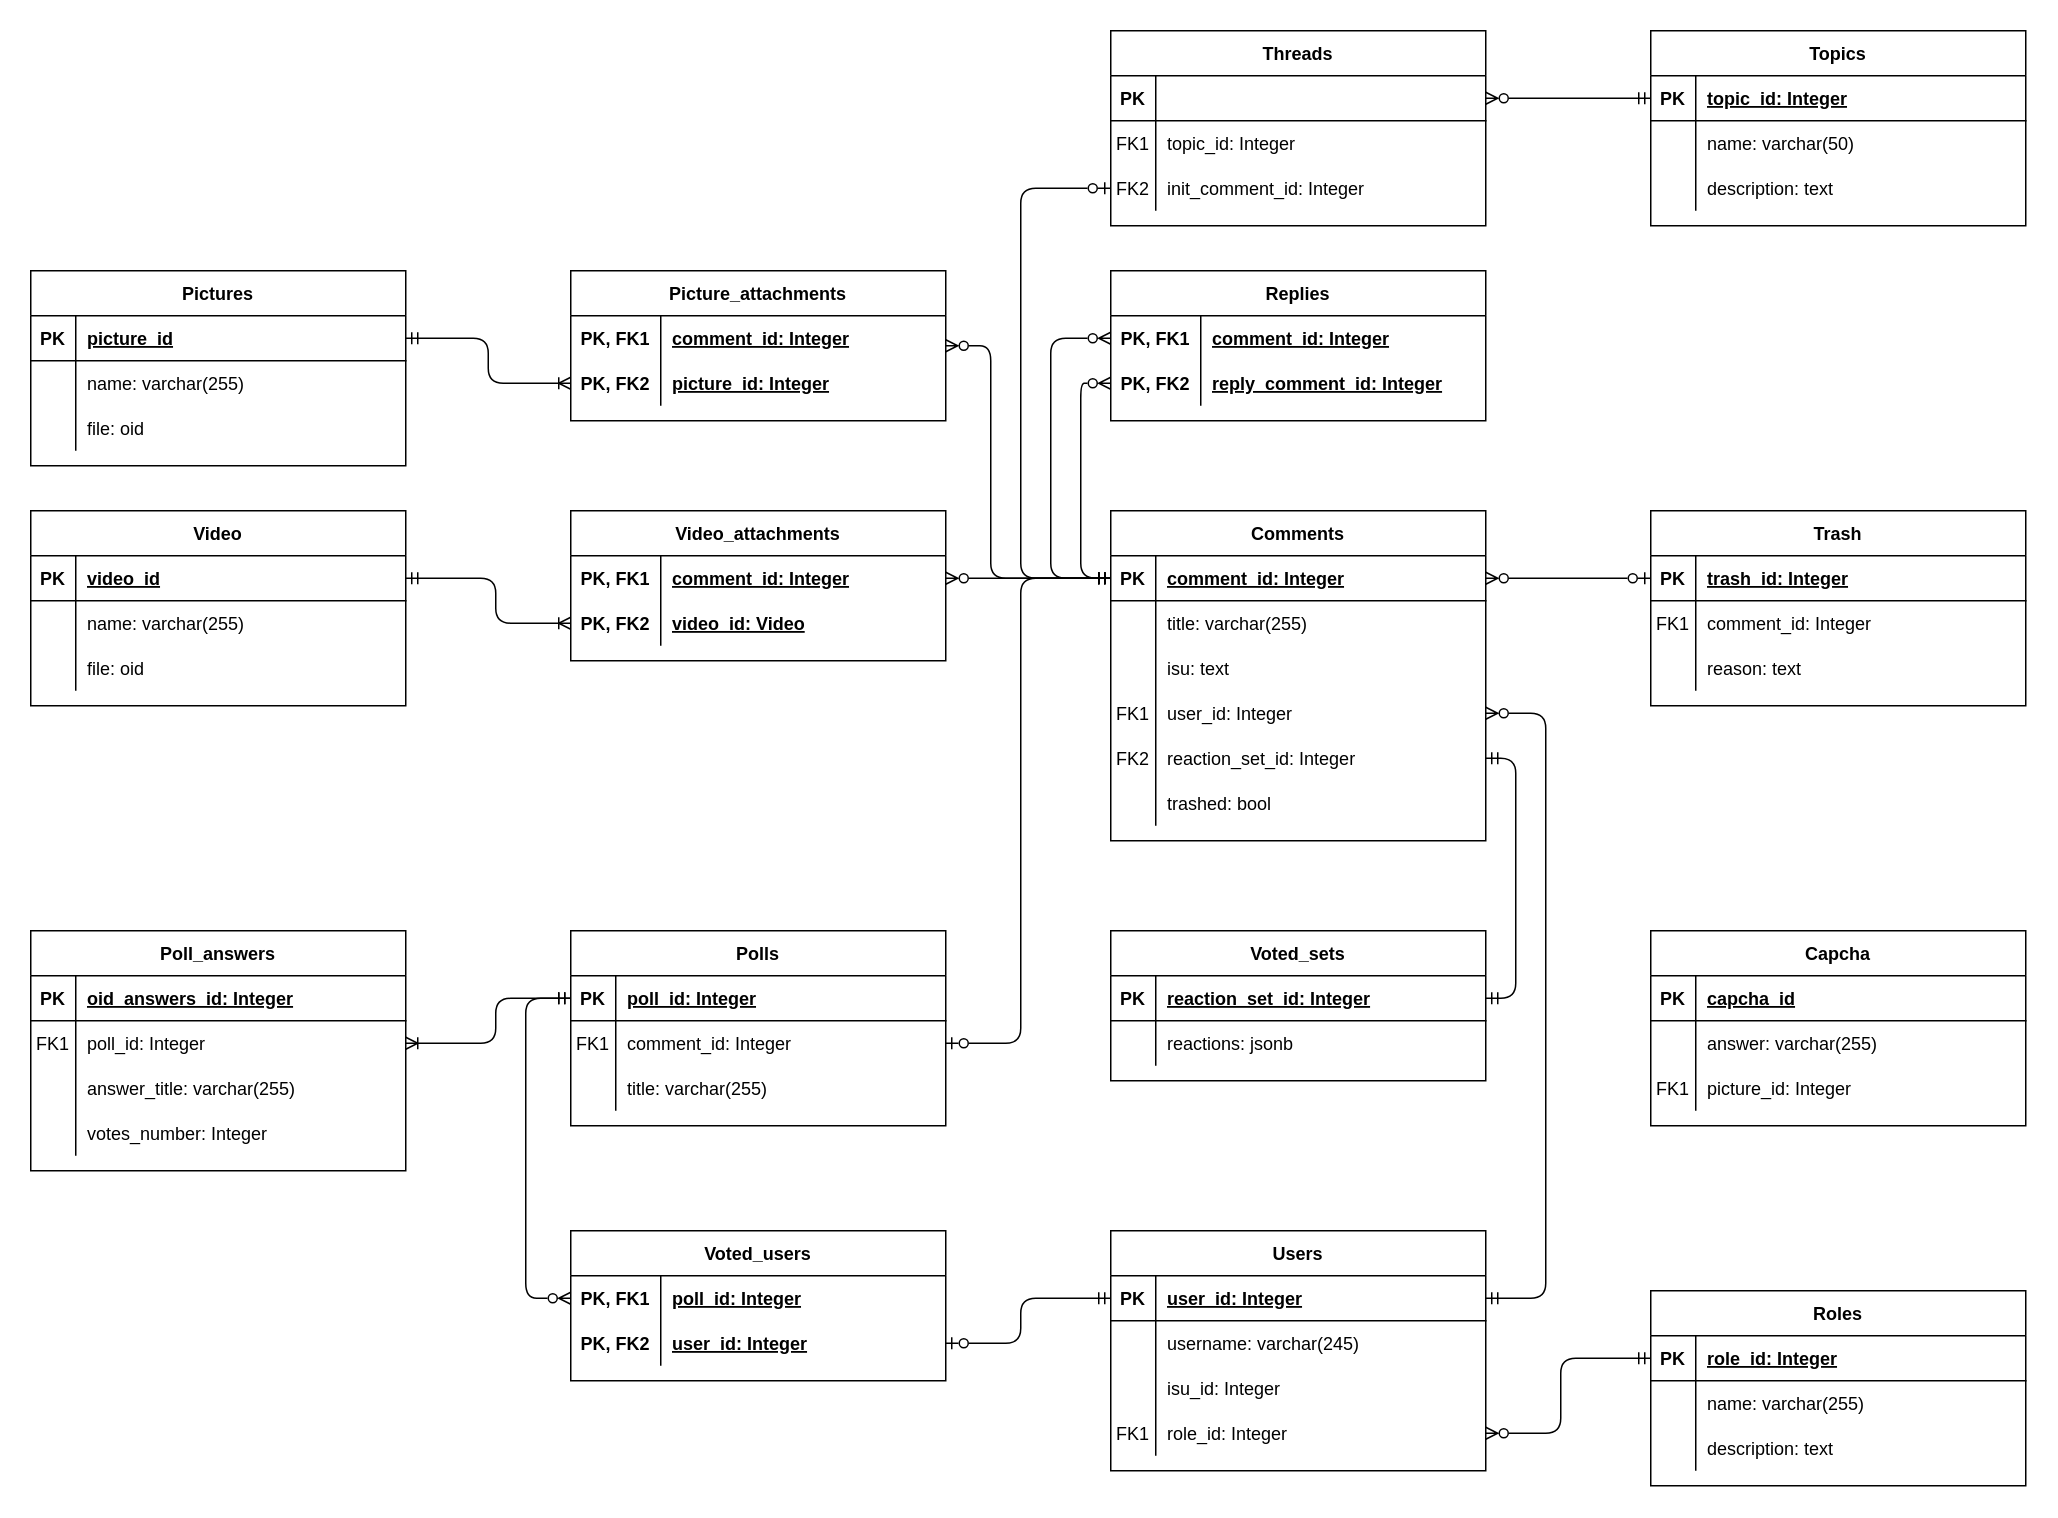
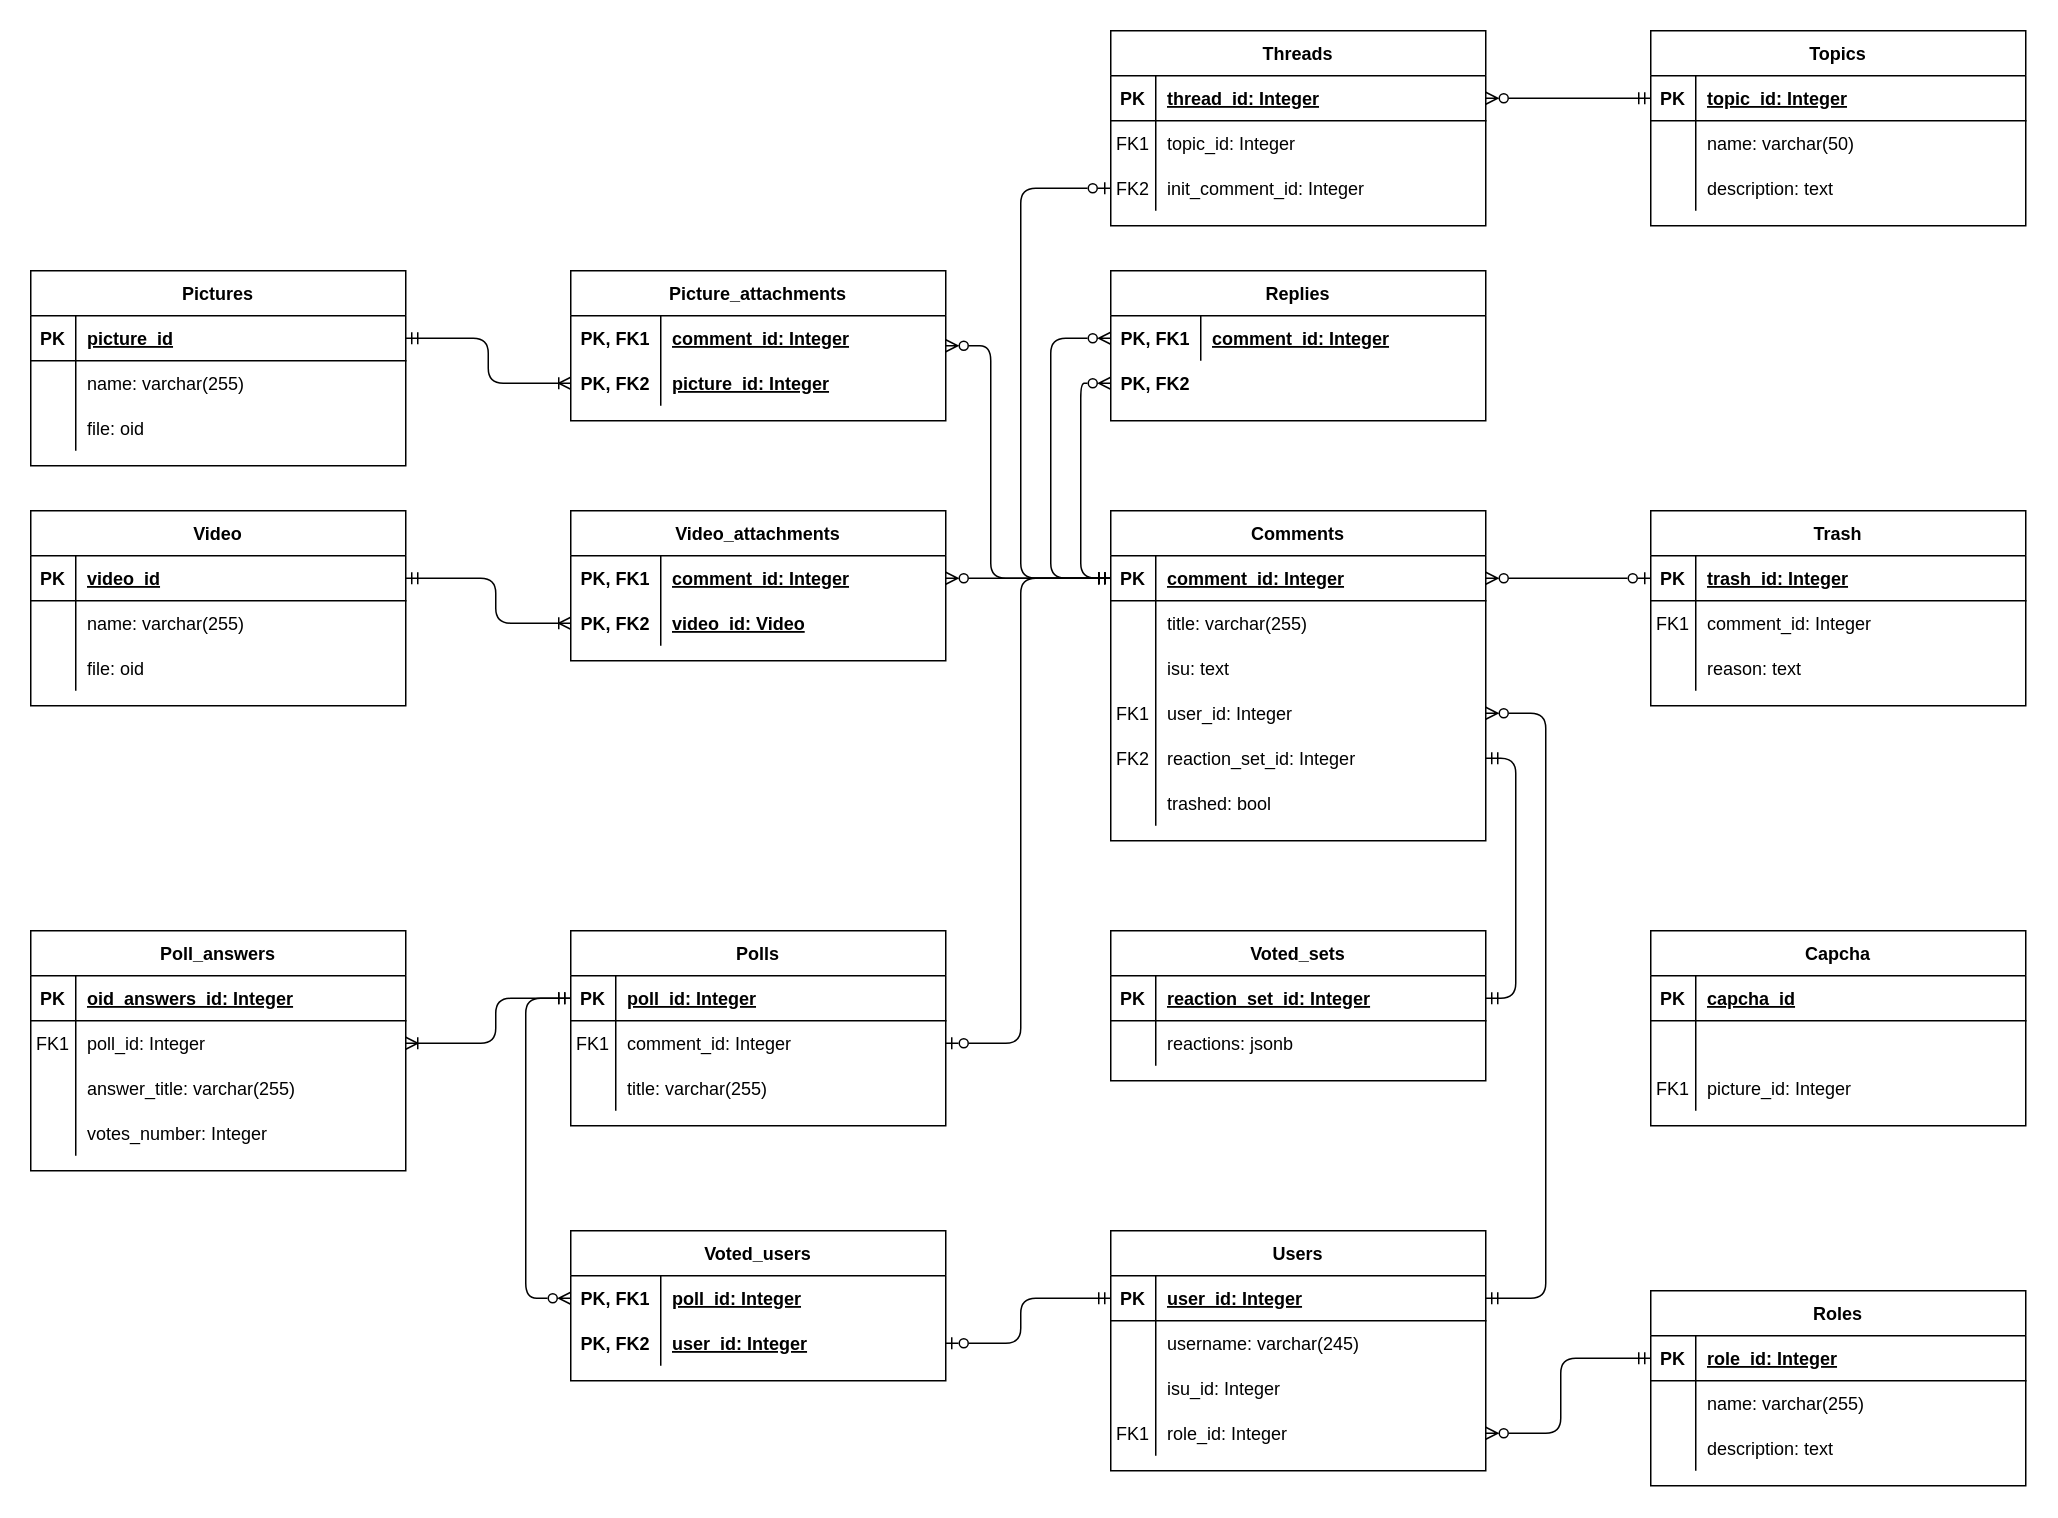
node "thread_id: Integer": added
node "reply_comment_id: Integer": removed
node "answer: varchar(255)": removed
